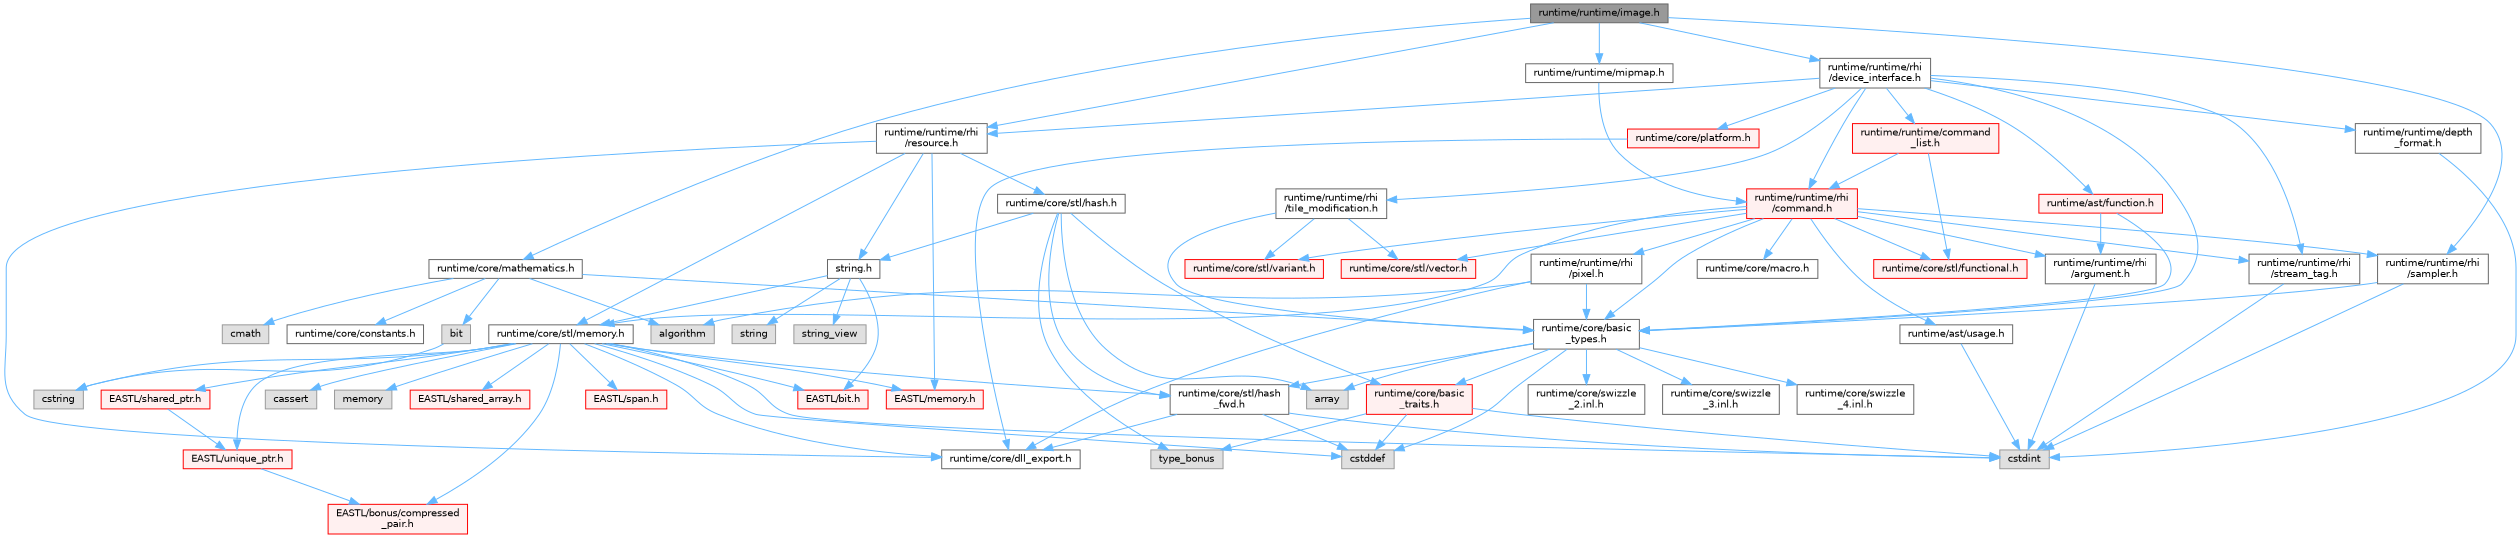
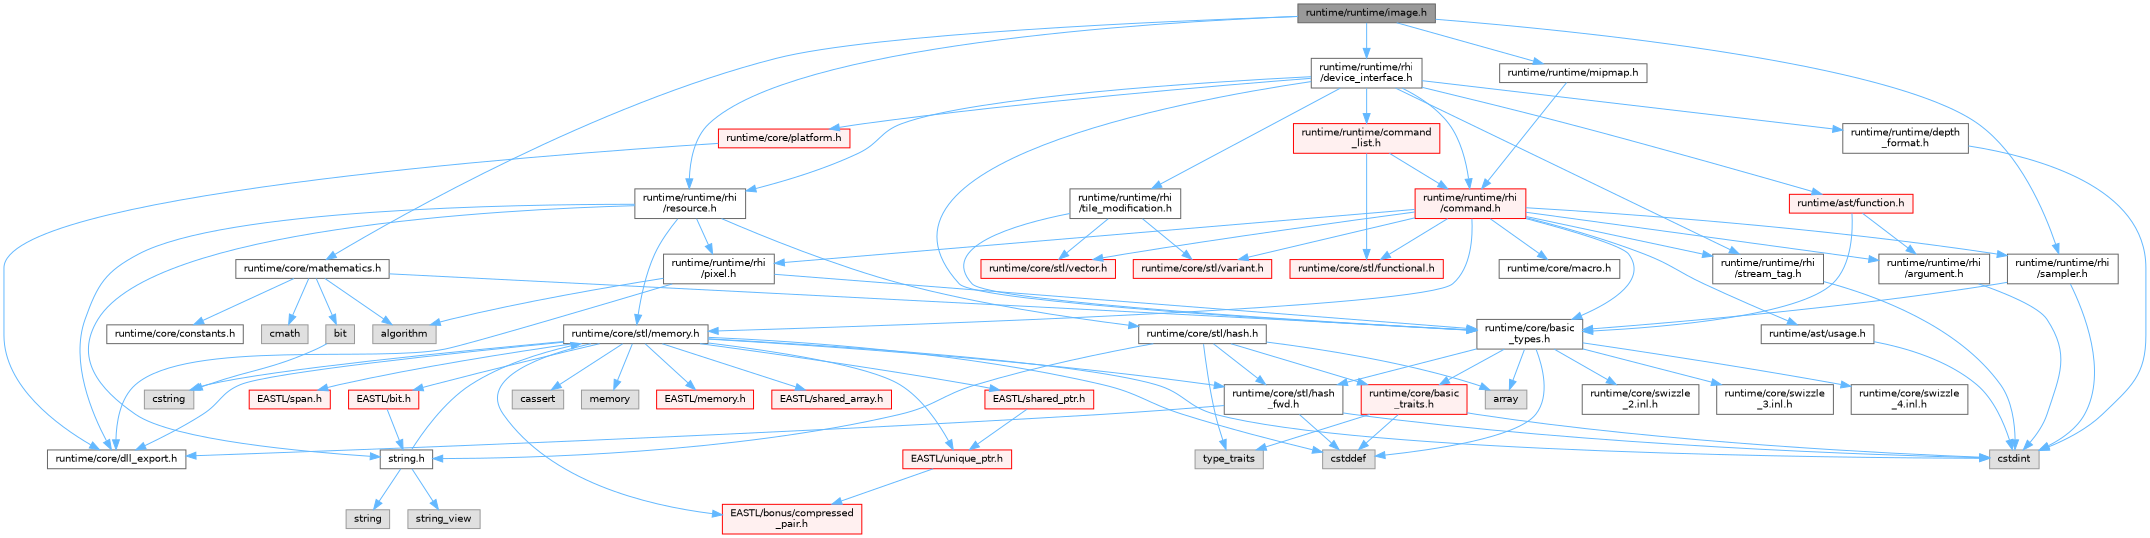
edge "runtime/runtime/rhi /resource.h" -> "EASTL/memory.h": now "runtime/runtime/rhi /resource.h" -> "runtime/runtime/rhi /pixel.h"
edge "string.h" -> "EASTL/bit.h": reversed
node "type_bonus": label "type_bonus" -> "type_traits"
